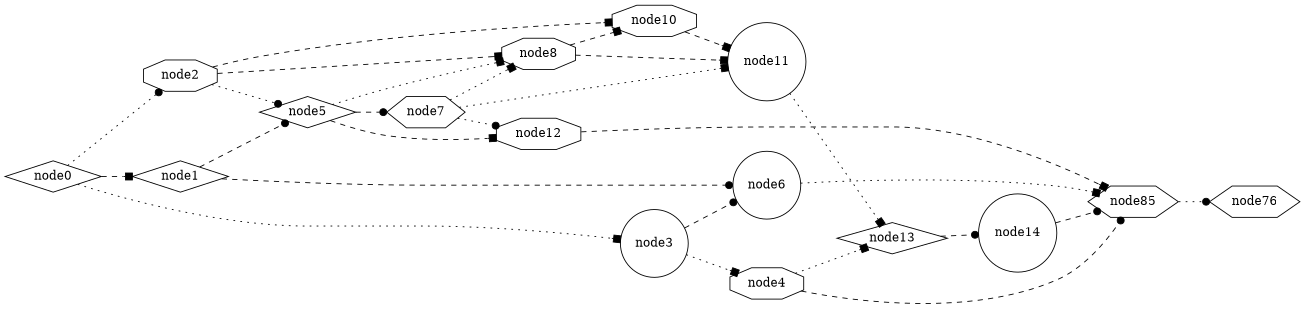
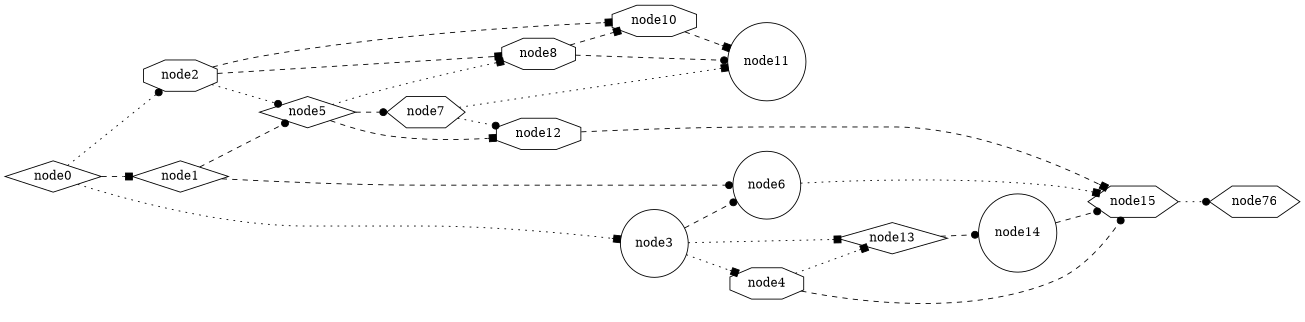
edge "node8" -> "node11": arrowhead box -> dot
edge "node7" -> "node8": removed
edge "node11" -> "node13": now "node3" -> "node13"
node "node85": label "node85" -> "node15"
